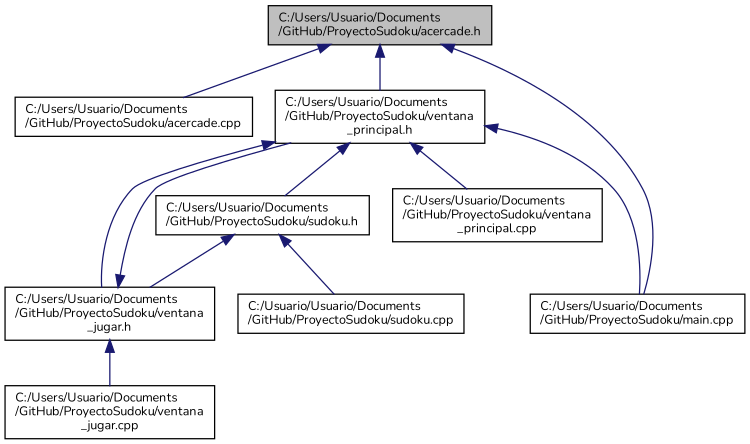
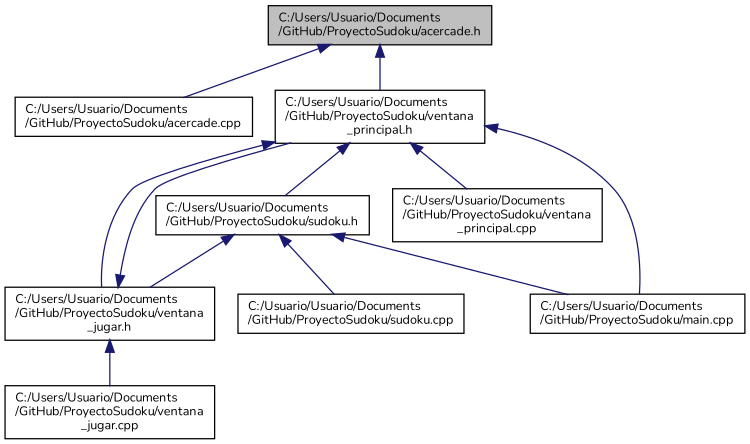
edge "C:/Users/Usuario/Documents /GitHub/ProyectoSudoku/main.cpp" -> "C:/Users/Usuario/Documents /GitHub/ProyectoSudoku/acercade.h": now "C:/Users/Usuario/Documents /GitHub/ProyectoSudoku/main.cpp" -> "C:/Users/Usuario/Documents /GitHub/ProyectoSudoku/sudoku.h"
